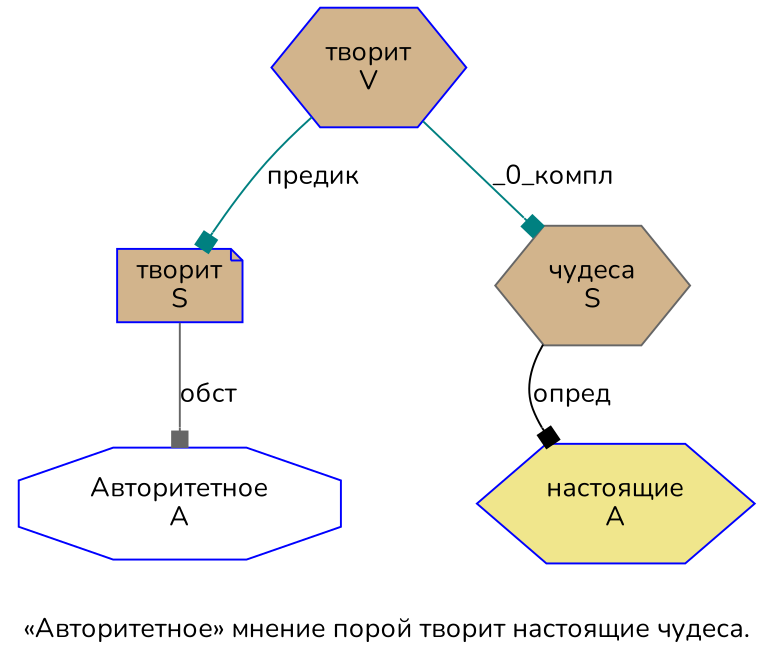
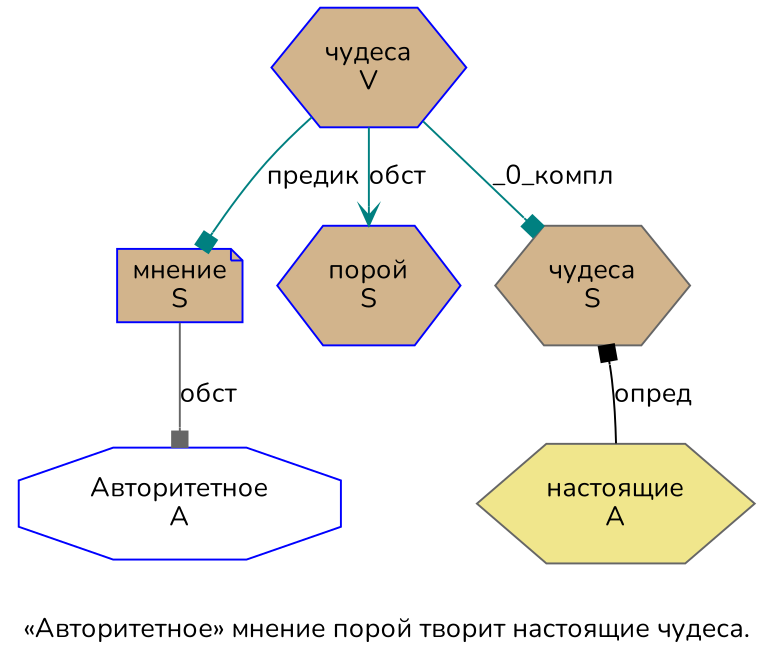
node "творит V": label "творит V" -> "чудеса V"
node "творит S": label "творит S" -> "мнение S"
node "порой S": added
edge "чудеса S" -> "настоящие A": reversed
node "настоящие A": color blue -> gray40
